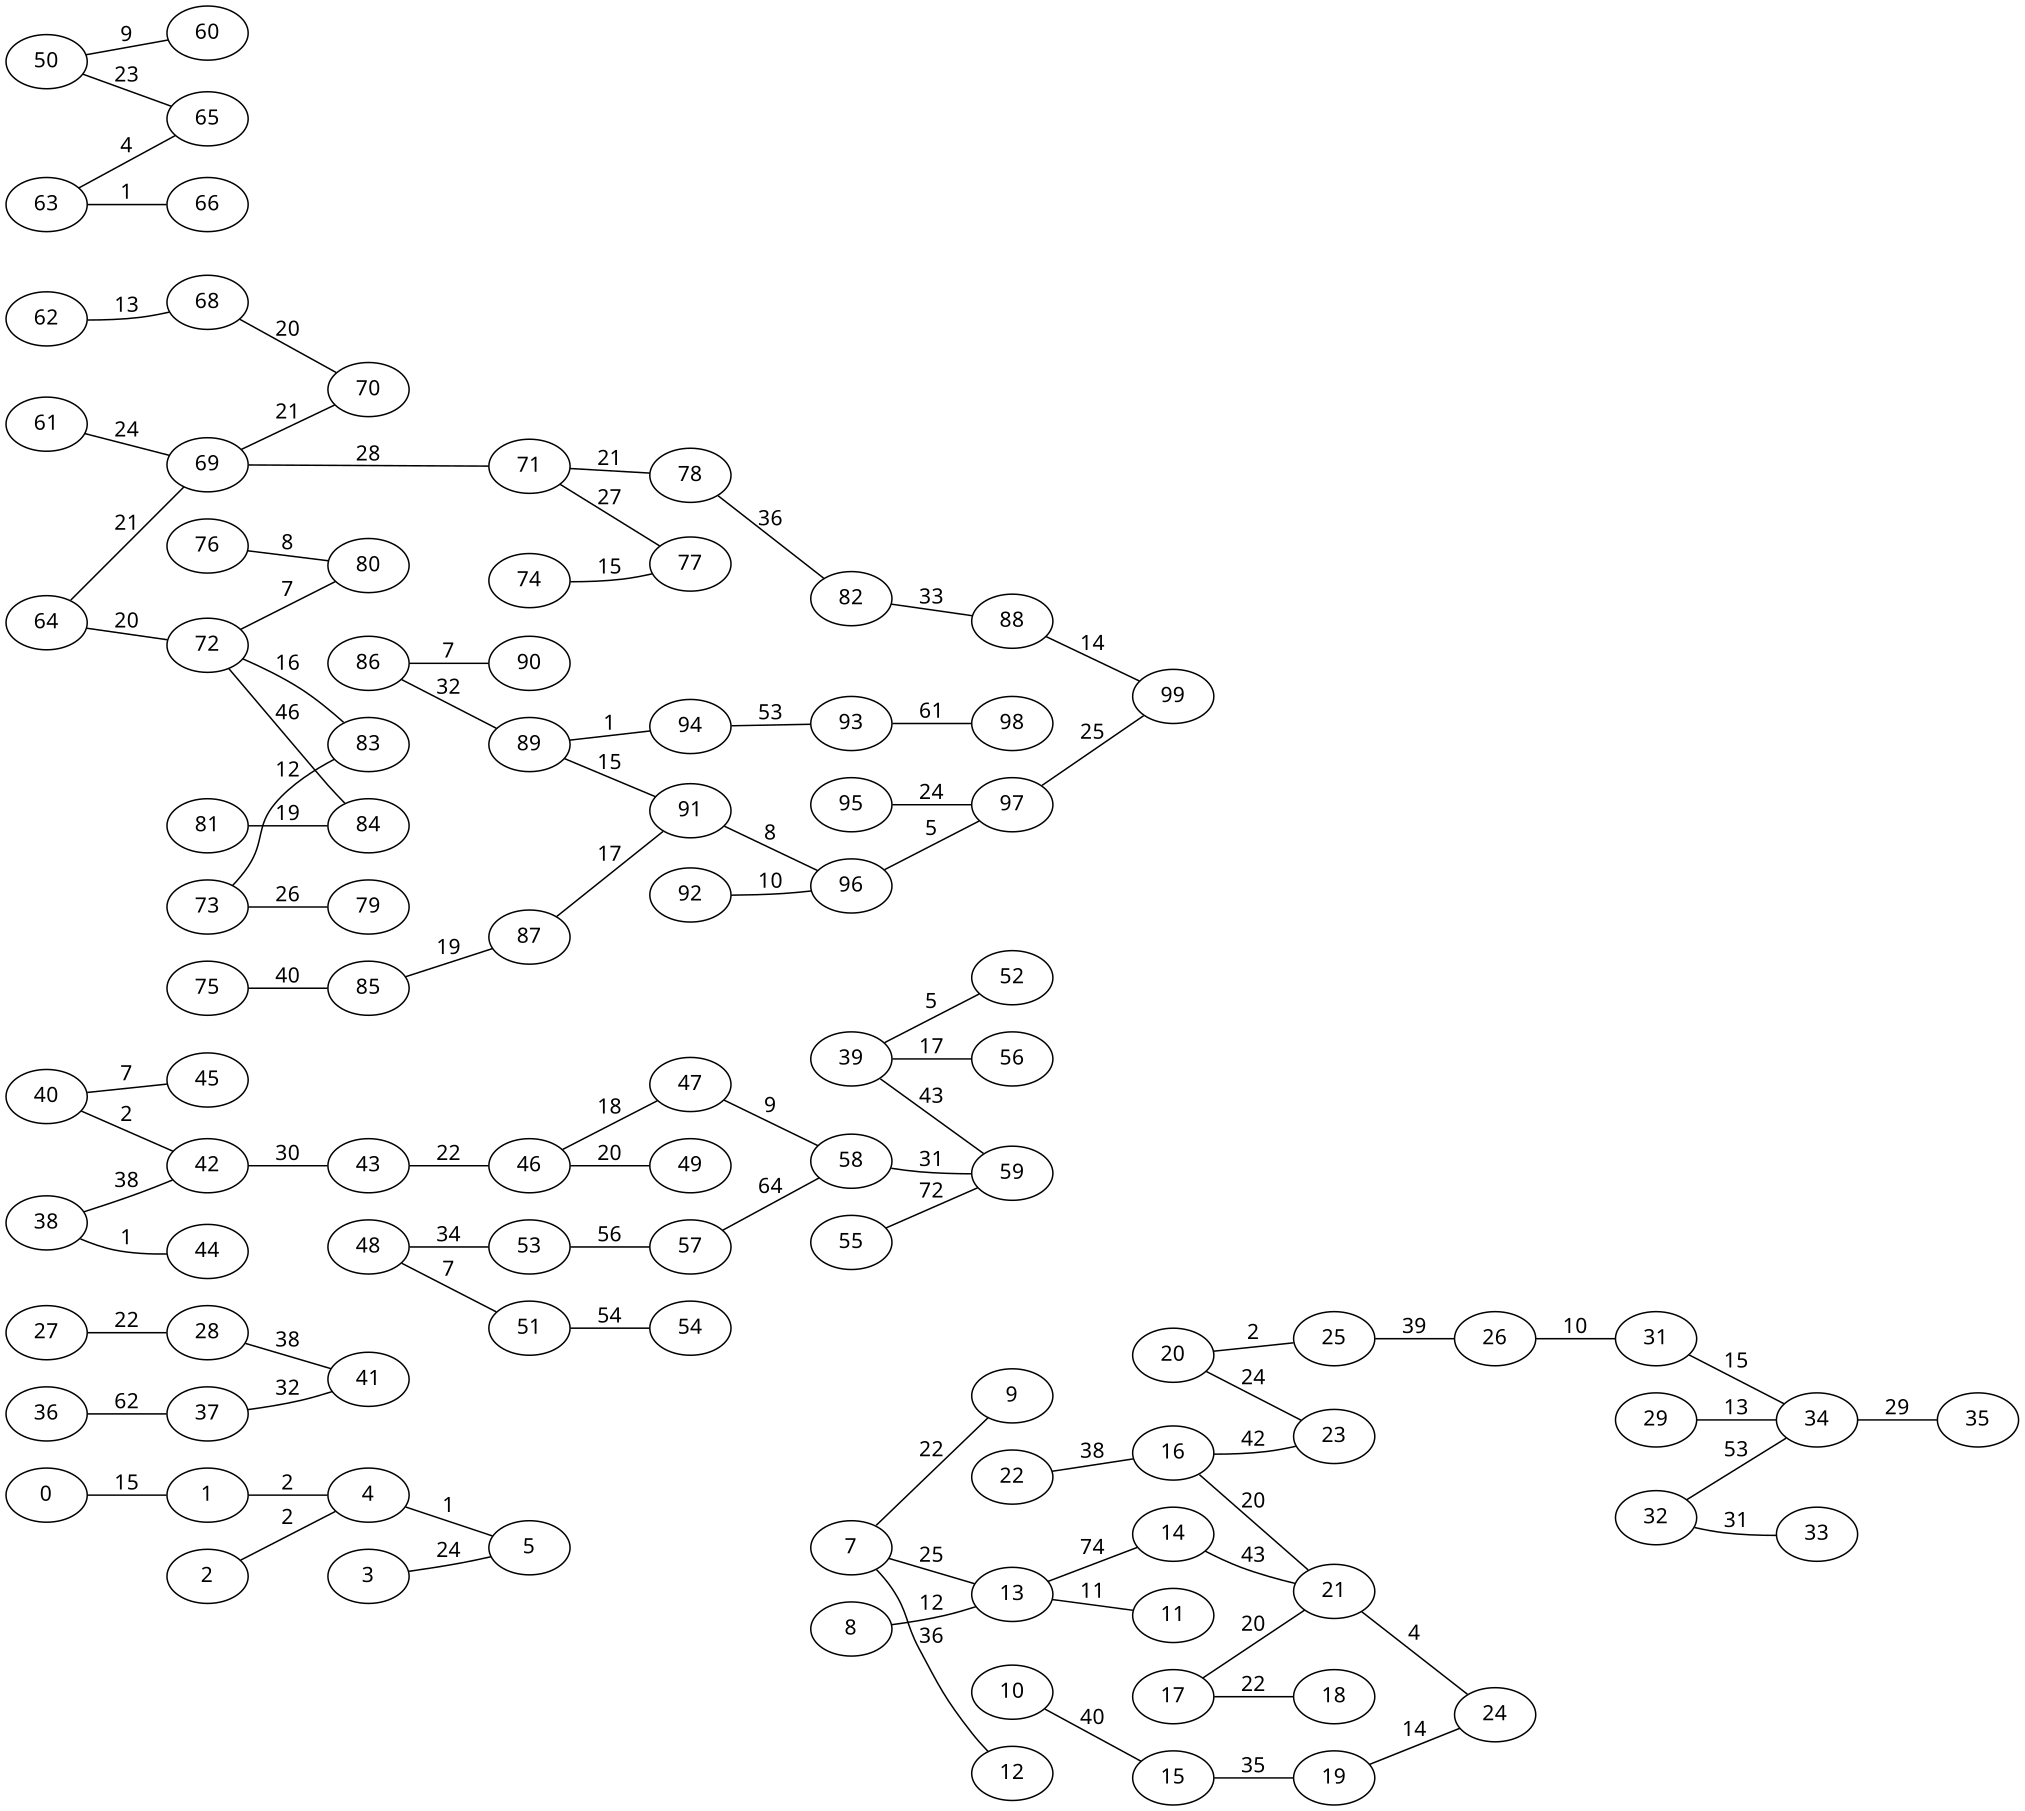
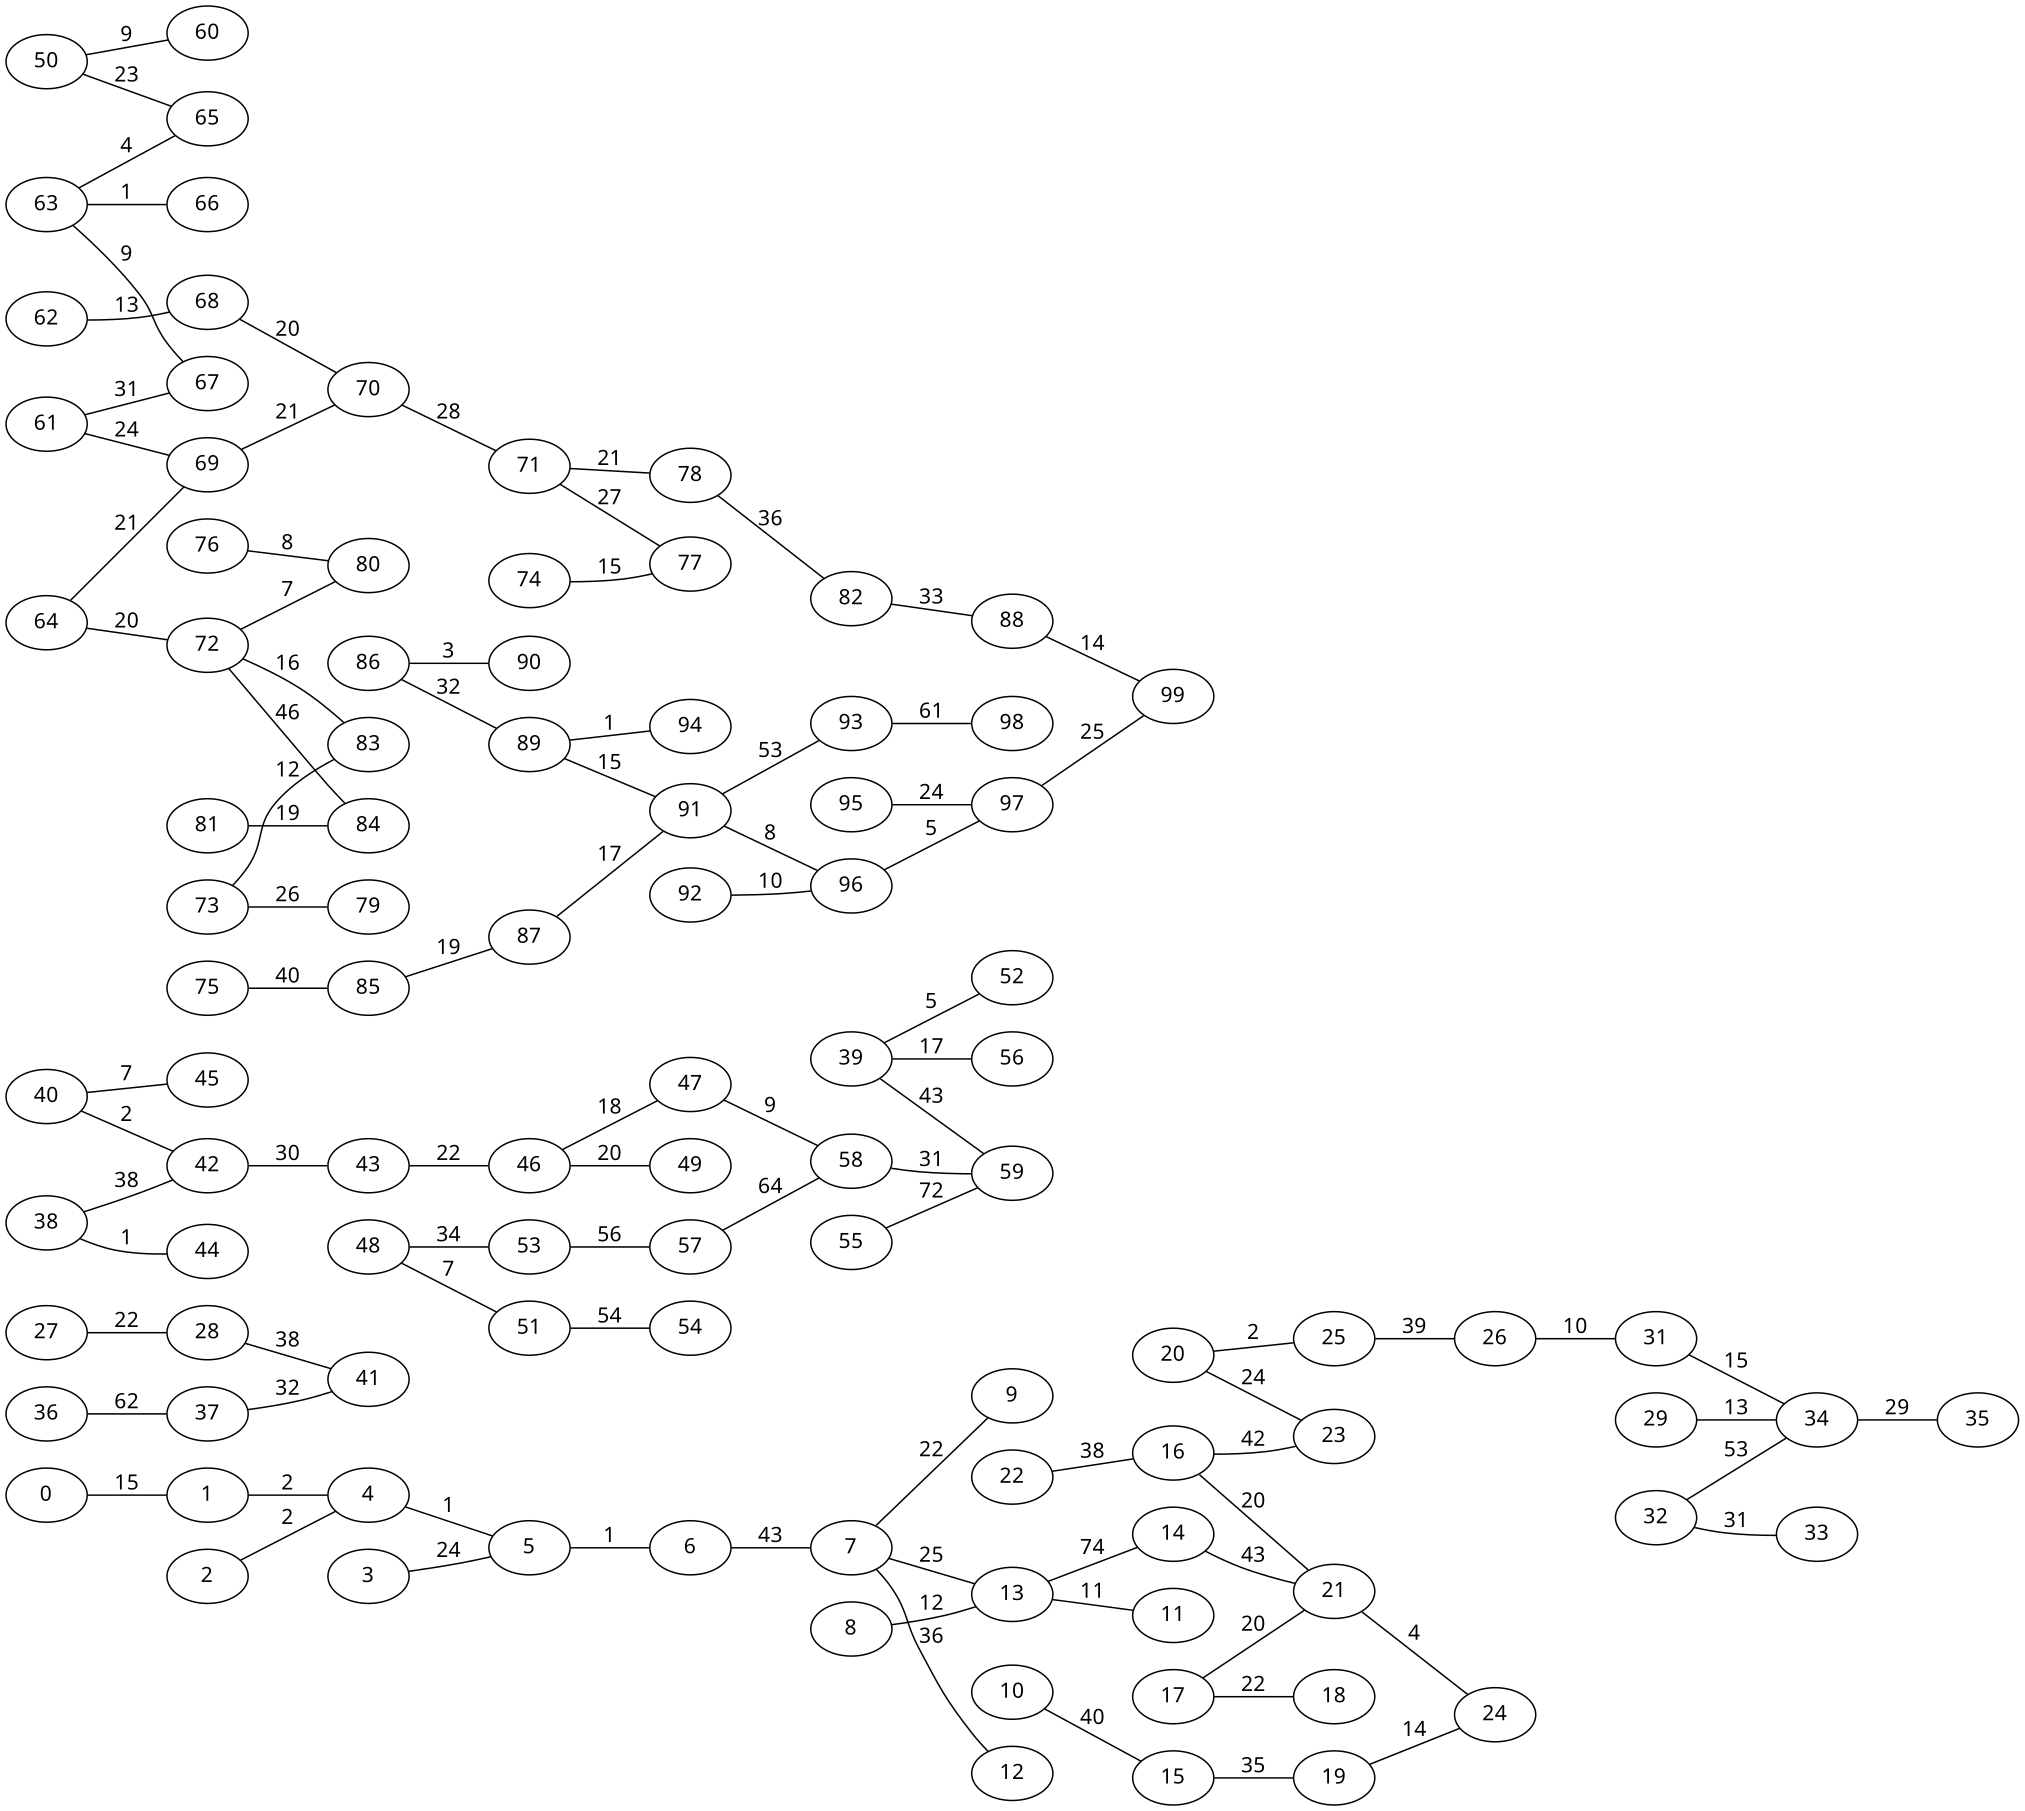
node "67": added
edge "69" -- "71": now "70" -- "71"
edge "86" -- "90": label "7" -> "3"
edge "93" -- "94": now "93" -- "91"
node "6": added
